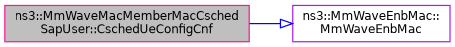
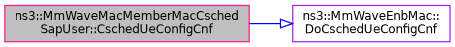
node "ns3::MmWaveEnbMac:: MmWaveEnbMac": label "ns3::MmWaveEnbMac:: MmWaveEnbMac" -> "ns3::MmWaveEnbMac:: DoCschedUeConfigCnf"
